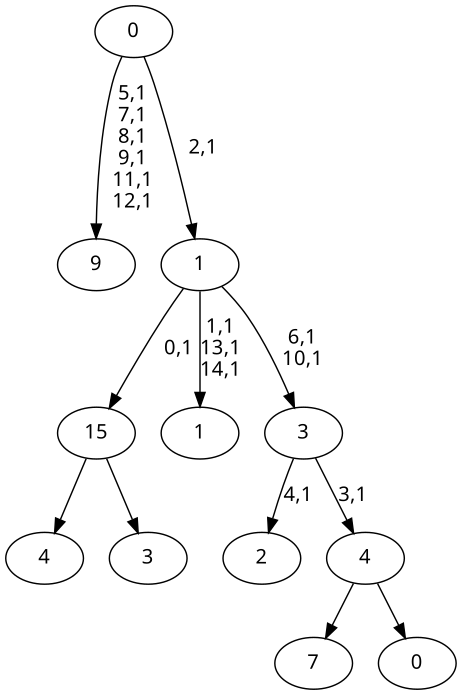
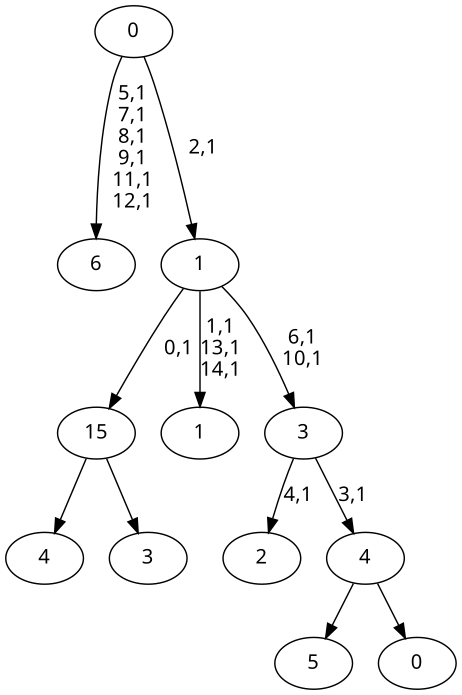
node "9": label "9" -> "6"
node "7": label "7" -> "5"
